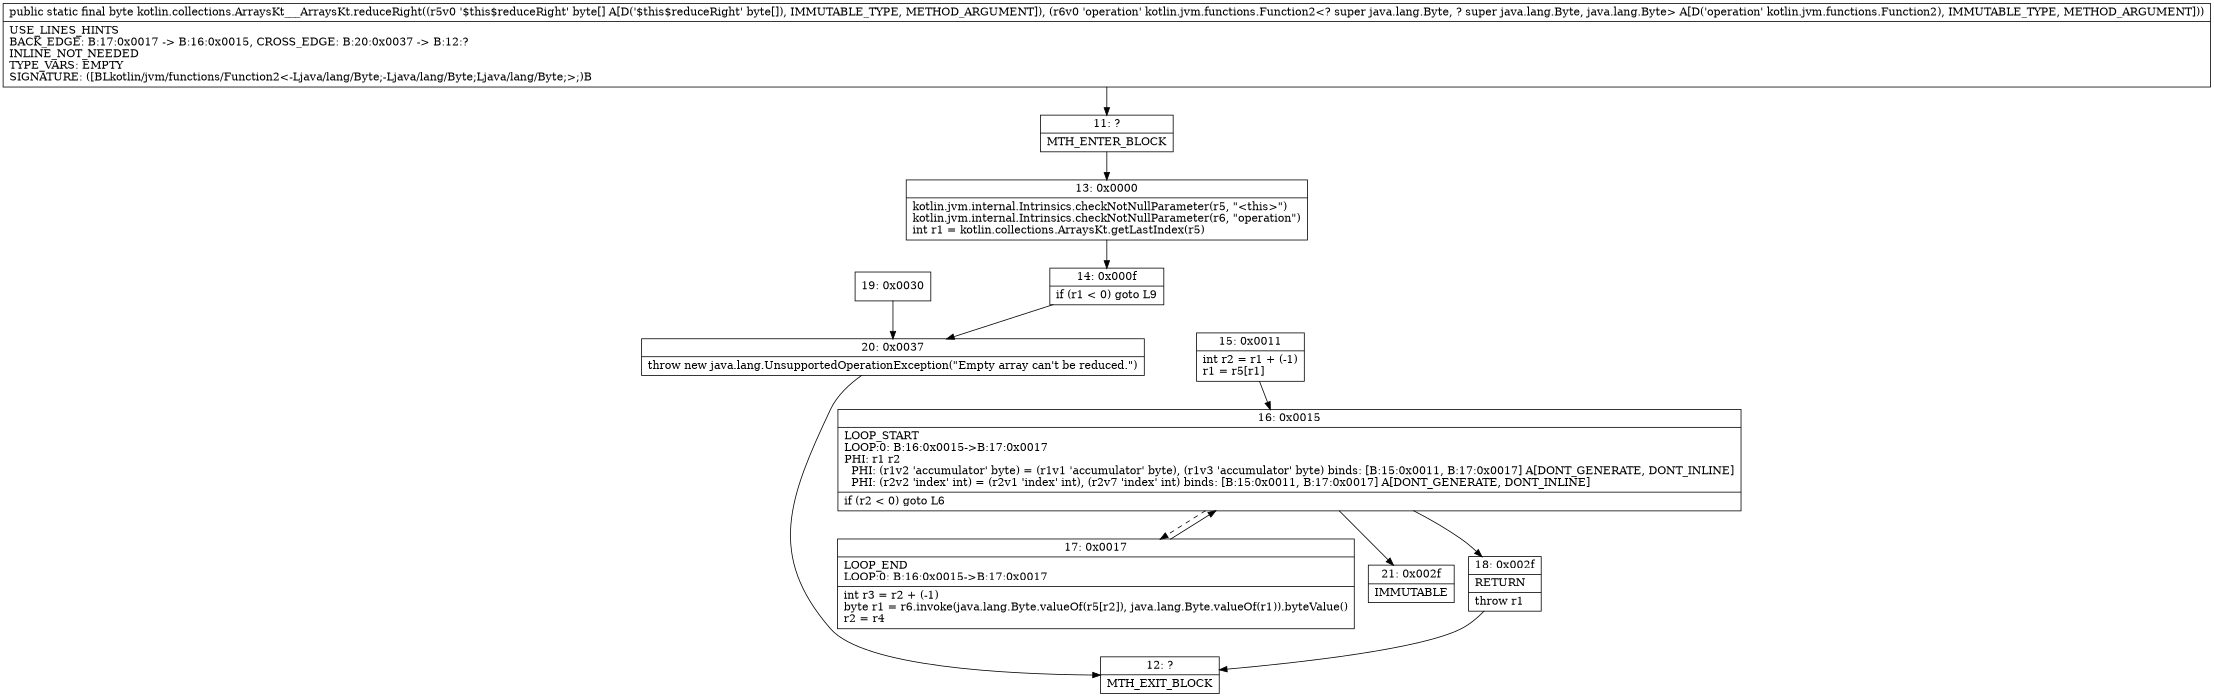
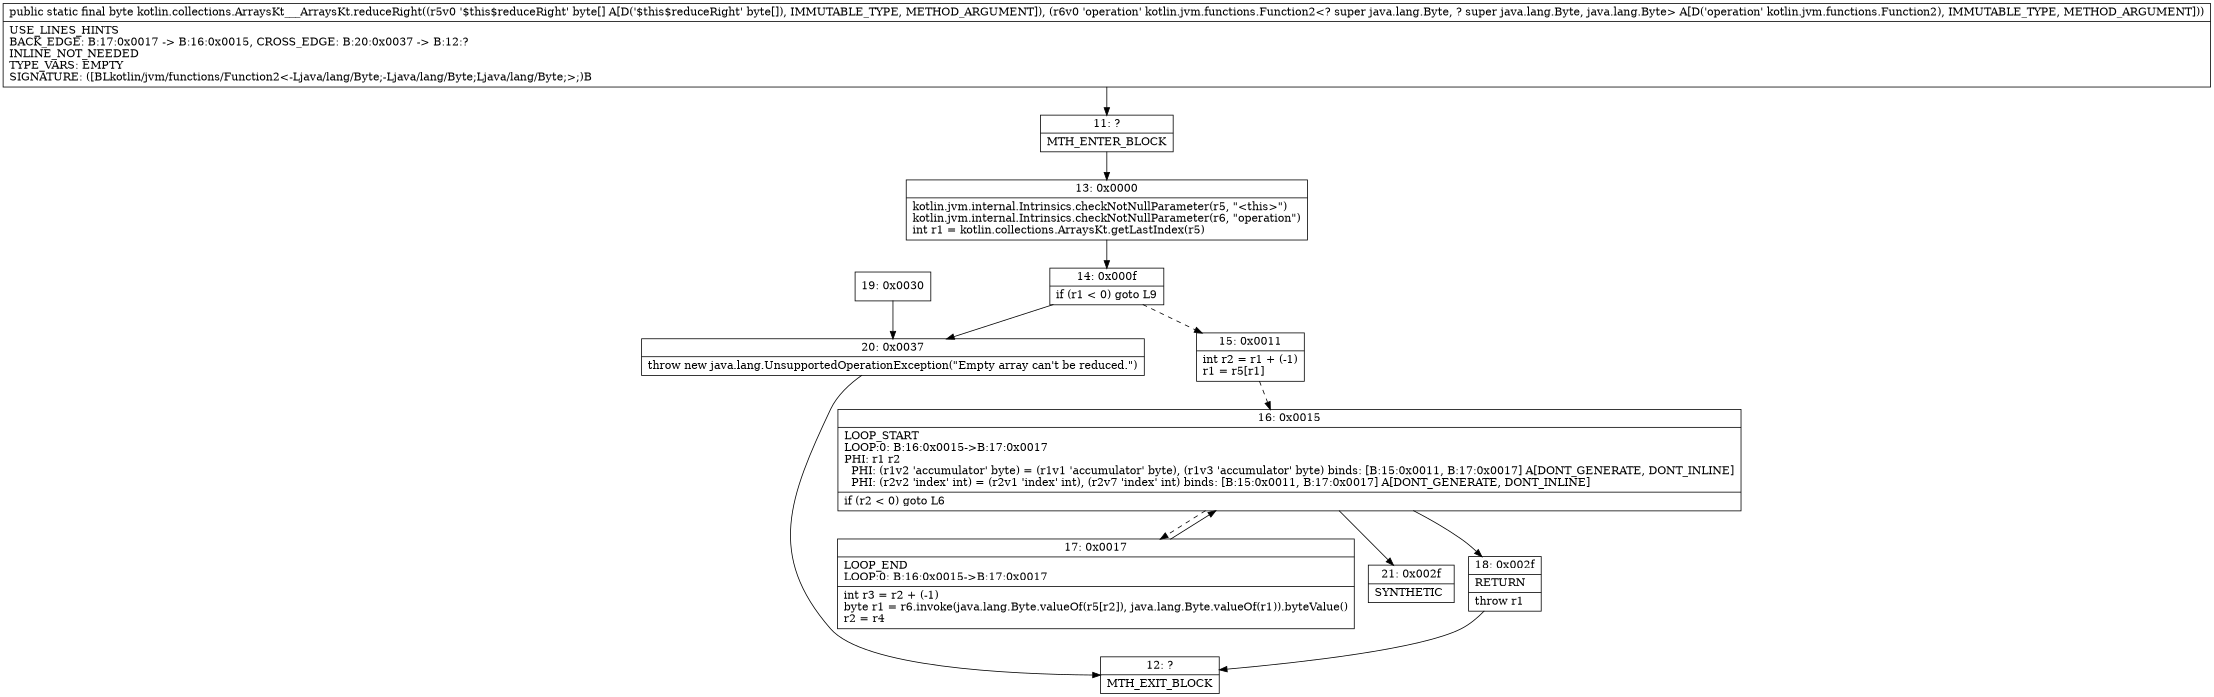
edge "14: 0x000f" -> "15: 0x0011": added
edge "15: 0x0011" -> "16: 0x0015": style solid -> dashed
node "21: 0x002f": text "IMMUTABLE" -> "SYNTHETIC"
